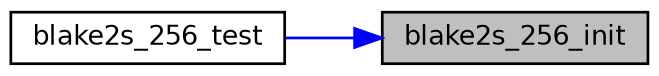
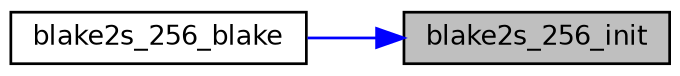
node "blake2s_256_test": label "blake2s_256_test" -> "blake2s_256_blake"
